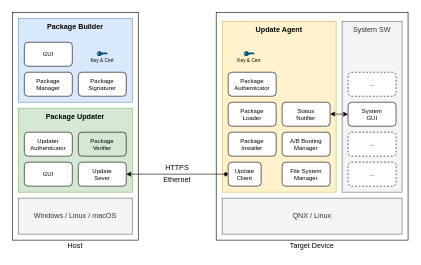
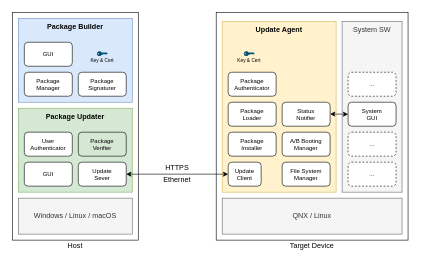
node "Updater Authenticator": label "Updater Authenticator" -> "User Authenticator"
edge "Update Sever" -- "Update Client": arrowhead diamond -> classic
